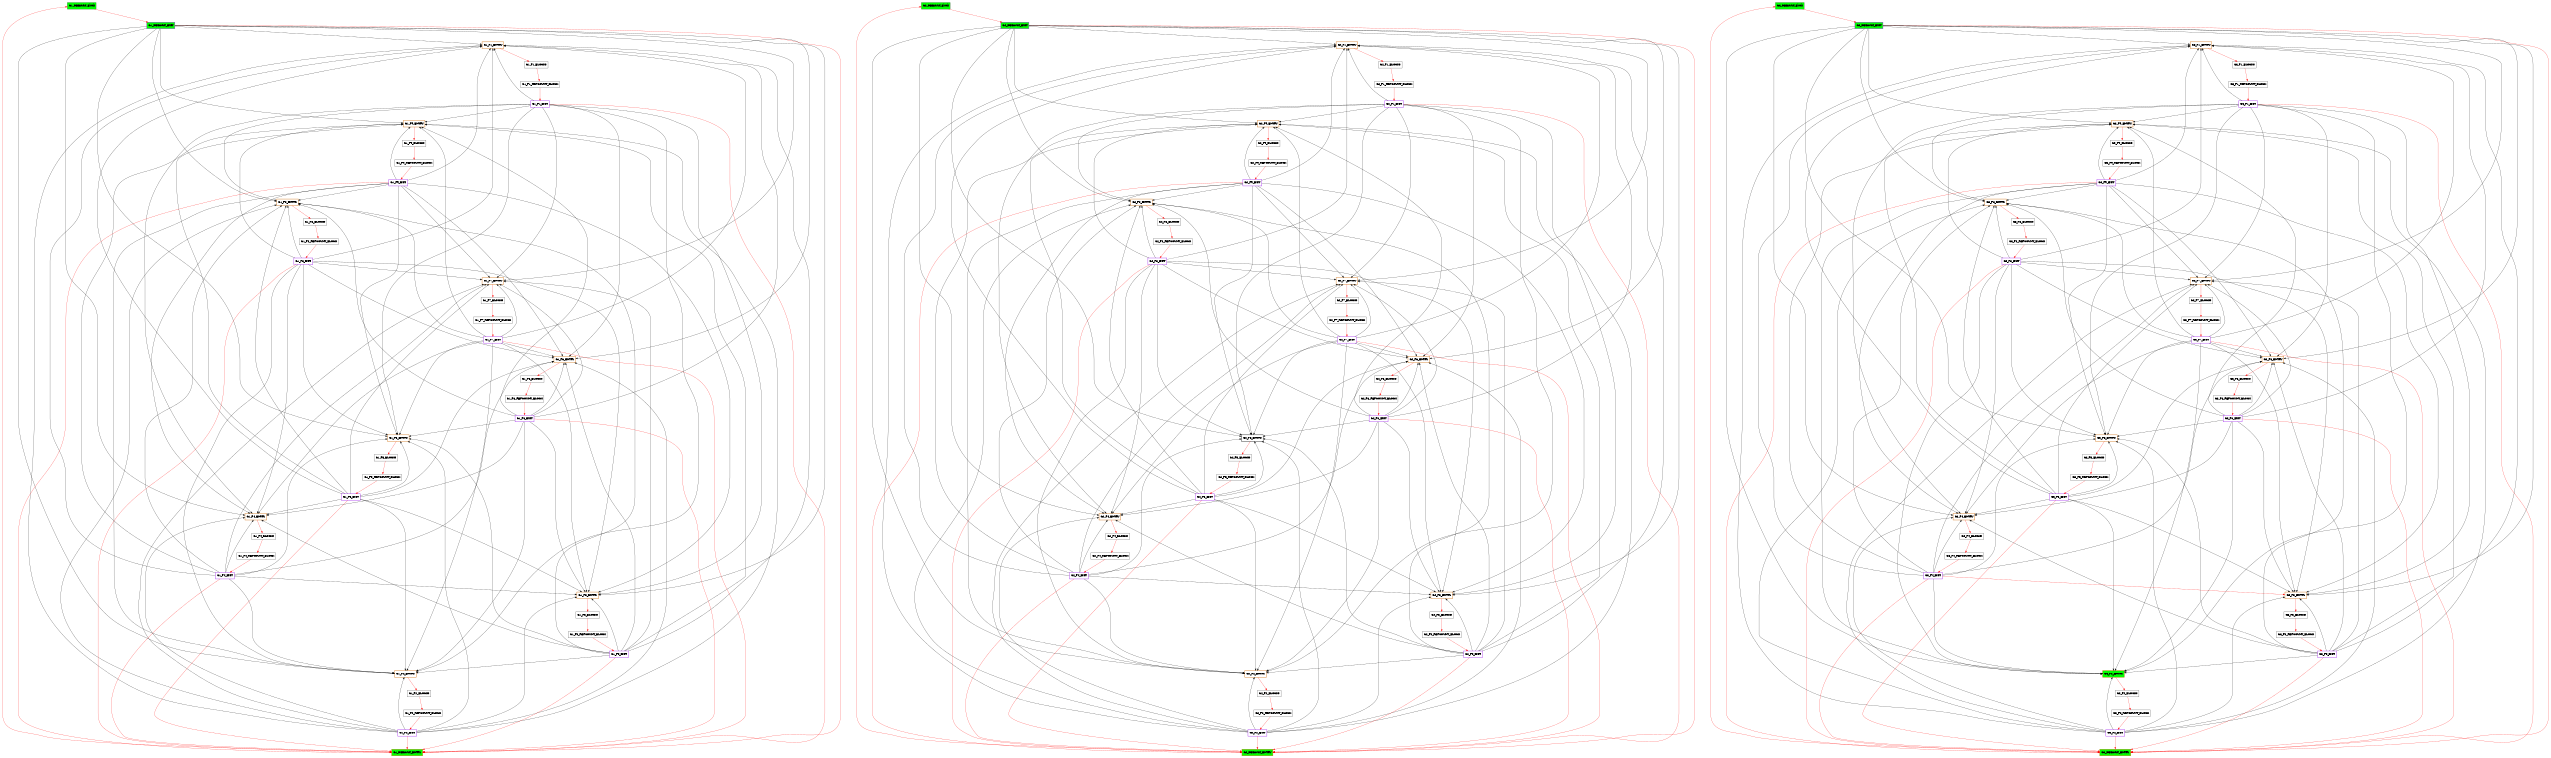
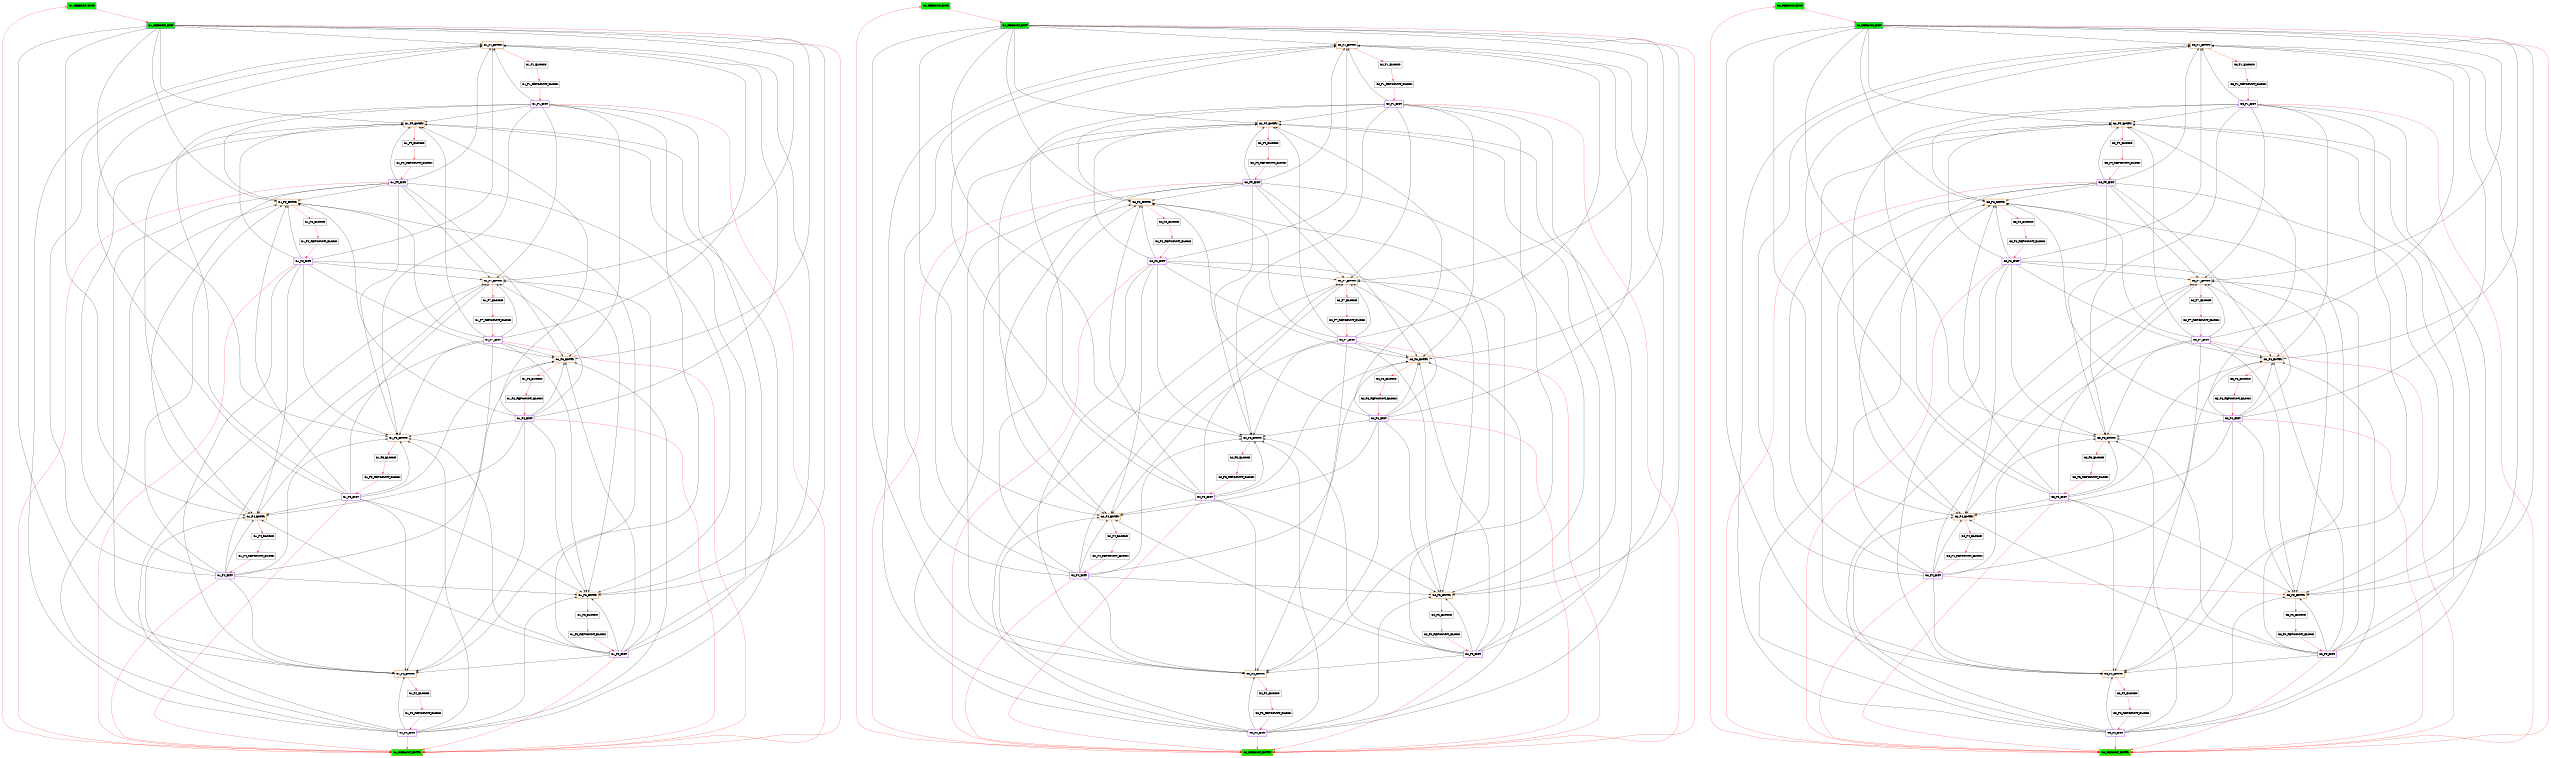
node "G3_P2_ENTRY": fillcolor green -> white
